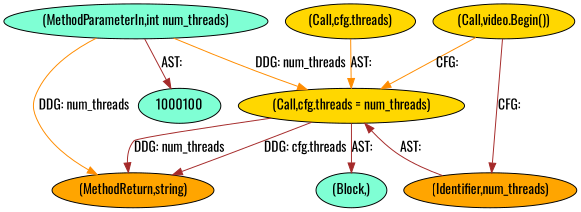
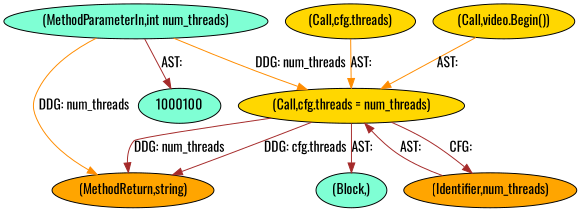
edge "(Call,video.Begin())" -> "(Call,cfg.threads = num_threads)": label "CFG: " -> "AST: "
edge "(Call,video.Begin())" -> "(Identifier,num_threads)": now "(Call,cfg.threads = num_threads)" -> "(Identifier,num_threads)"
